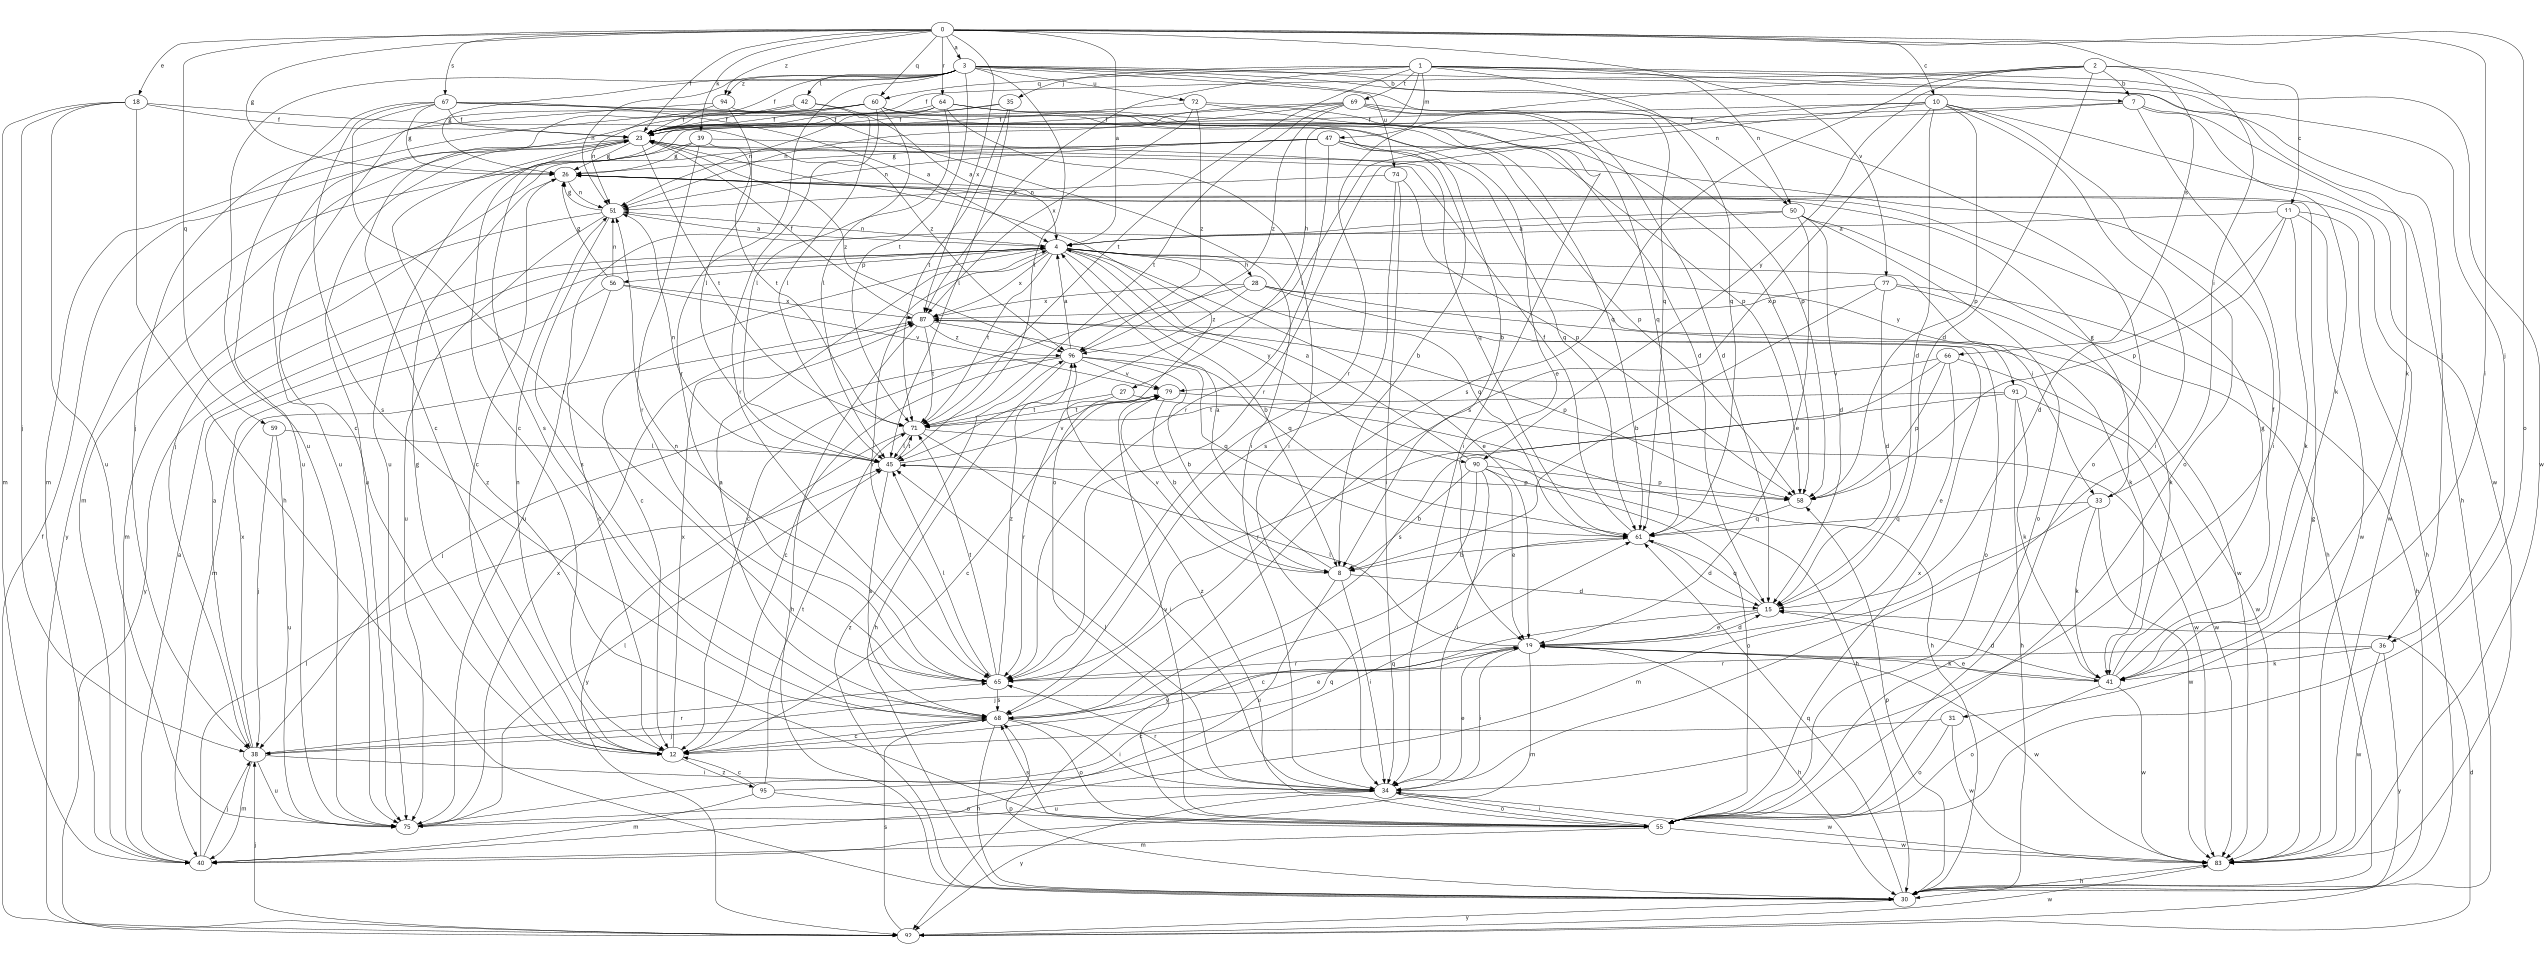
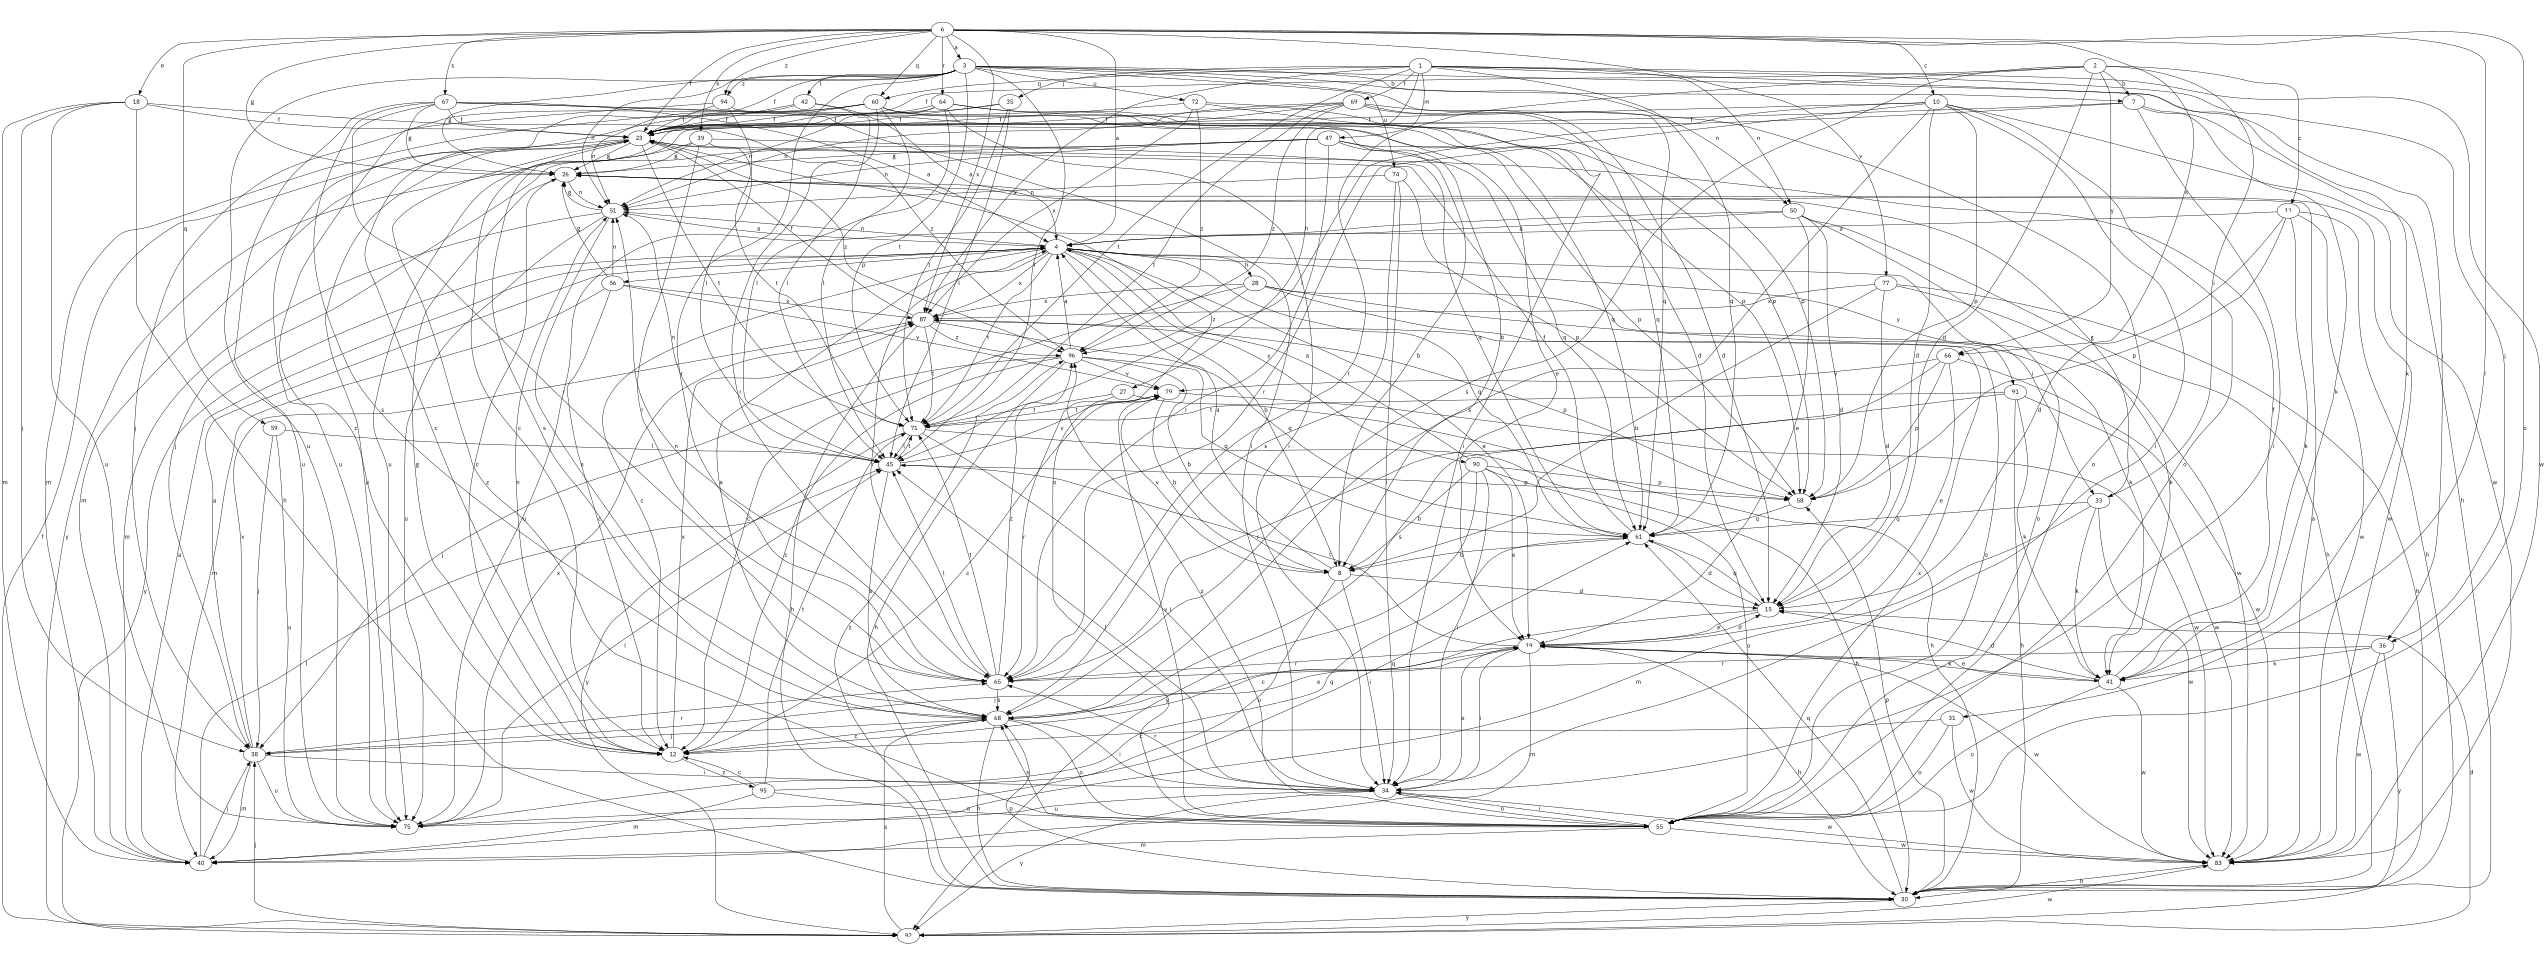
node "0": label "0" -> "6"
edge "41" -> "26": removed, label "g"
edge "2" -> "90": now "2" -> "66"
edge "83" -> "26": label "g" -> "a"
